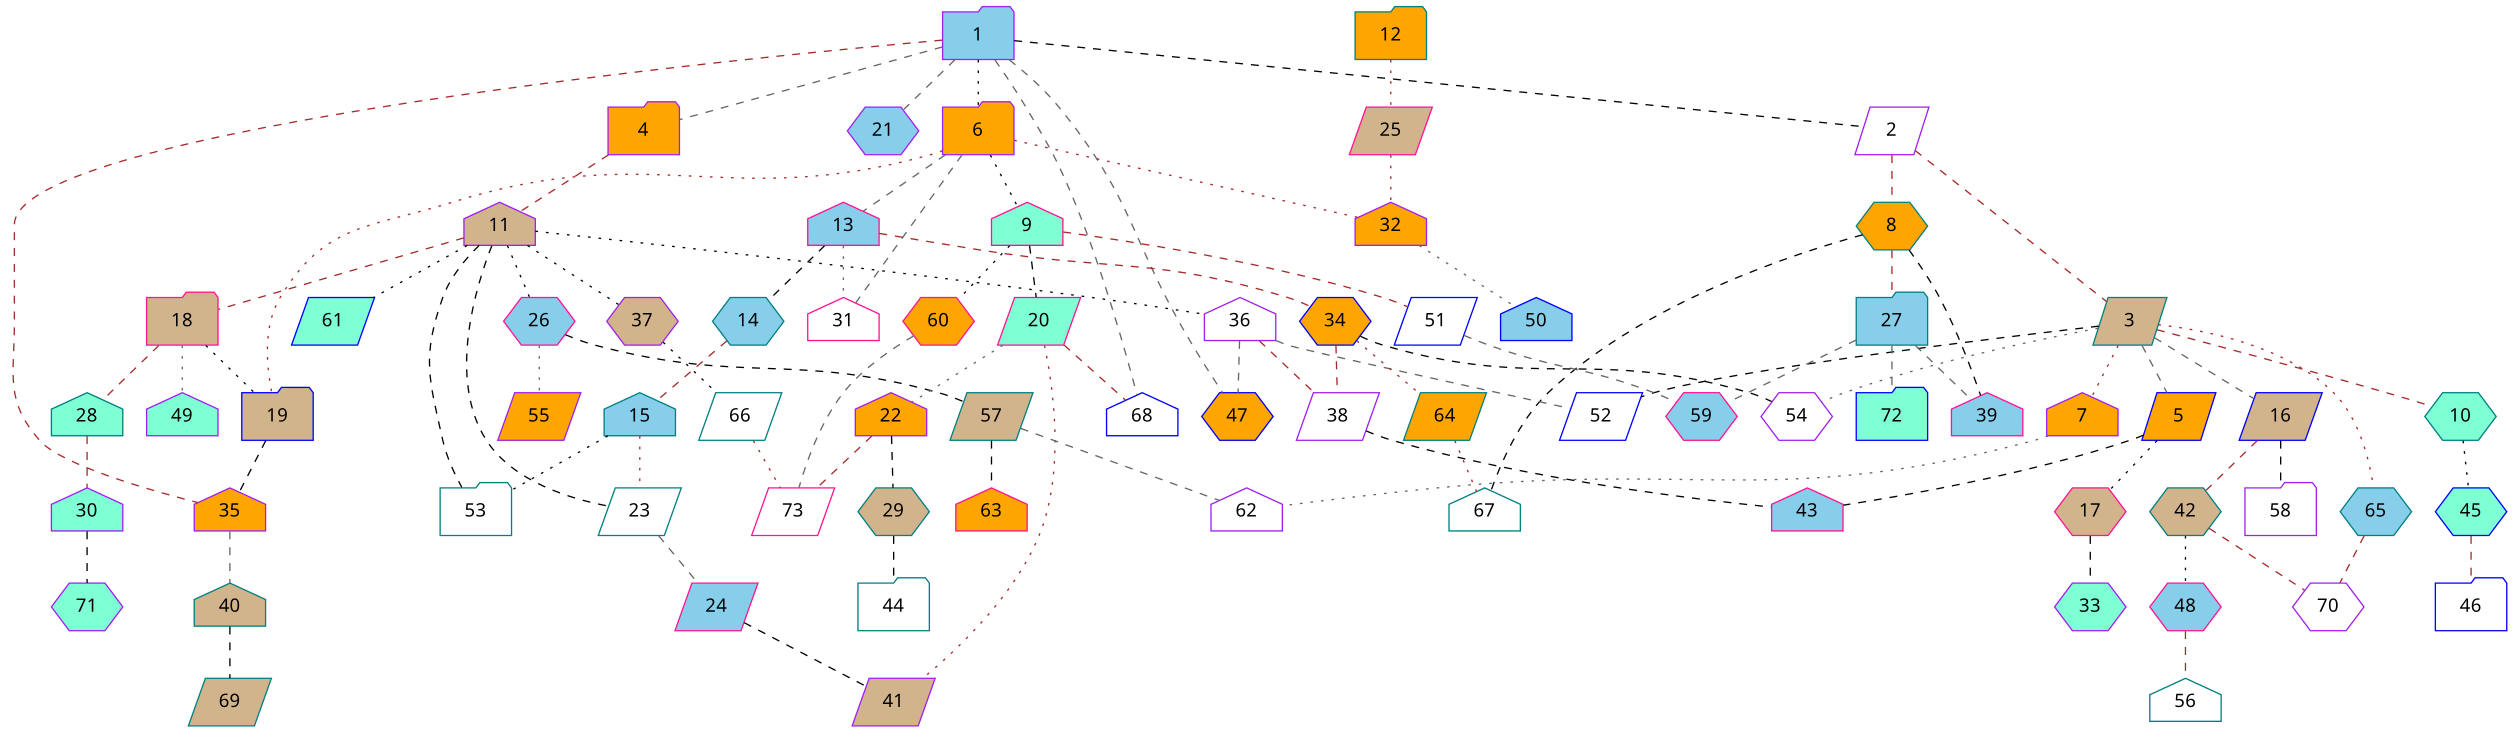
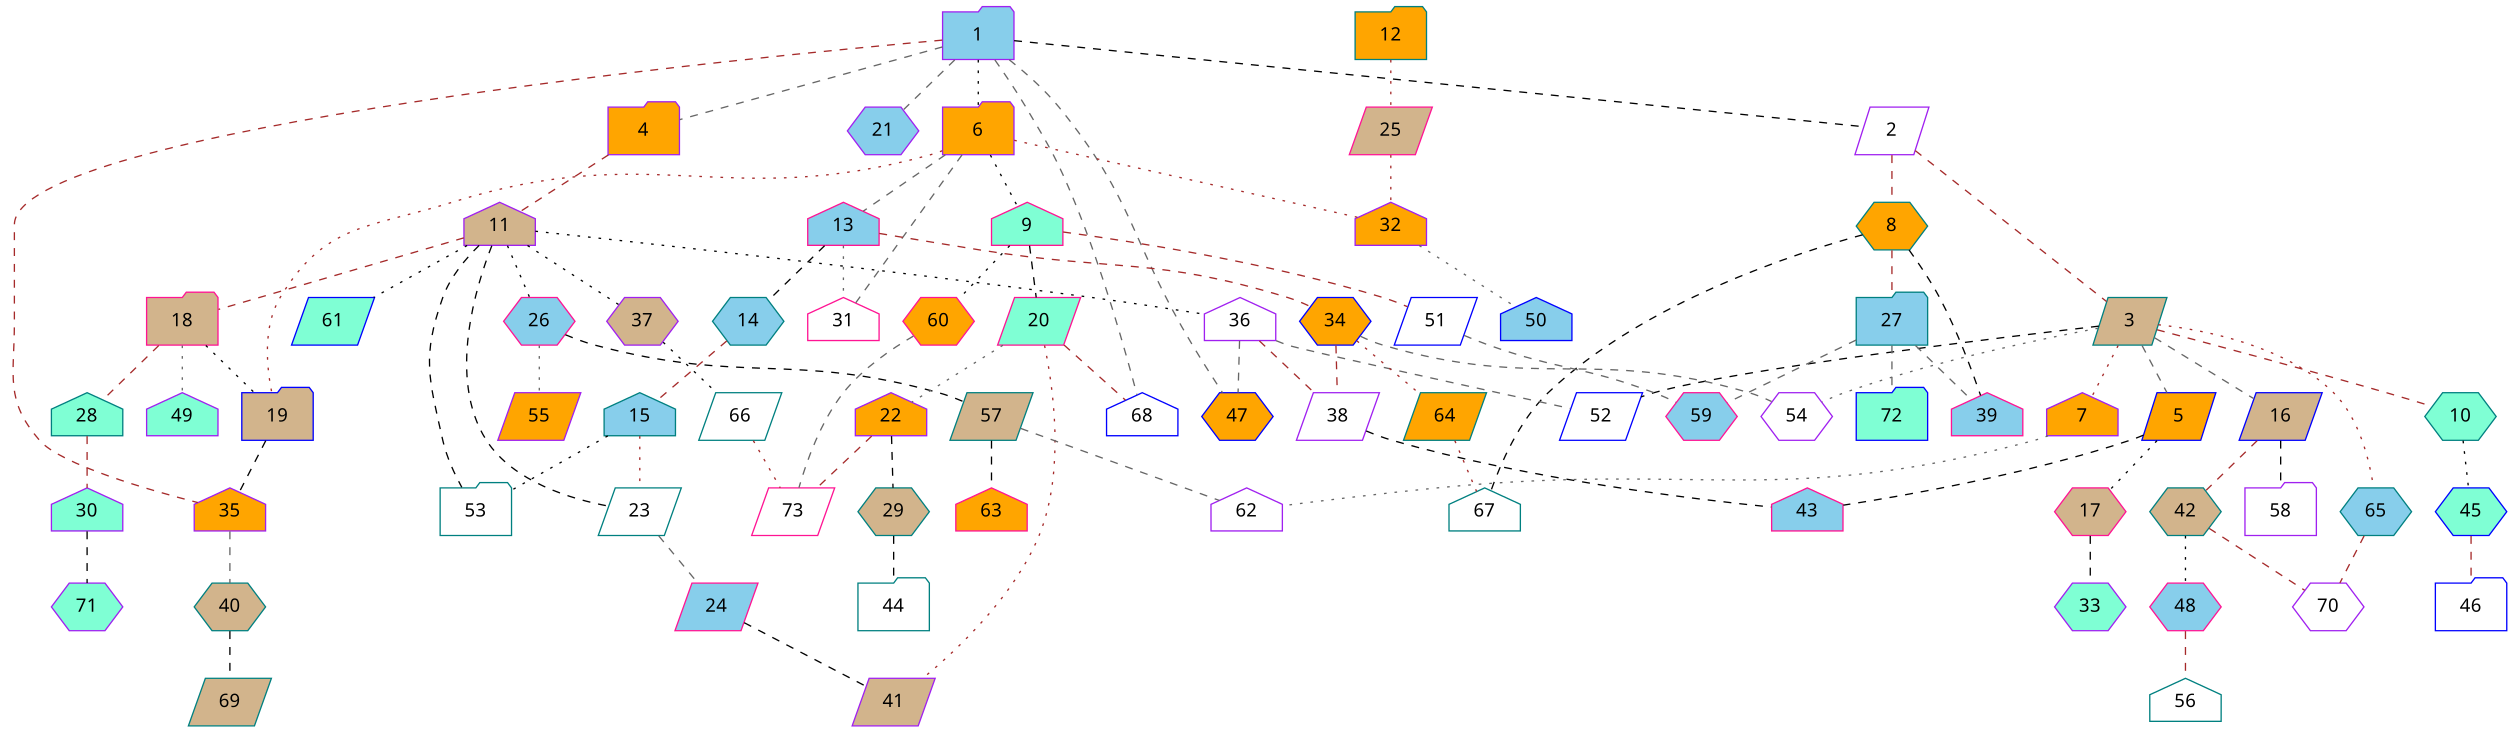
edge "34" -- "54": color black -> gray40
node "40": shape house -> hexagon
